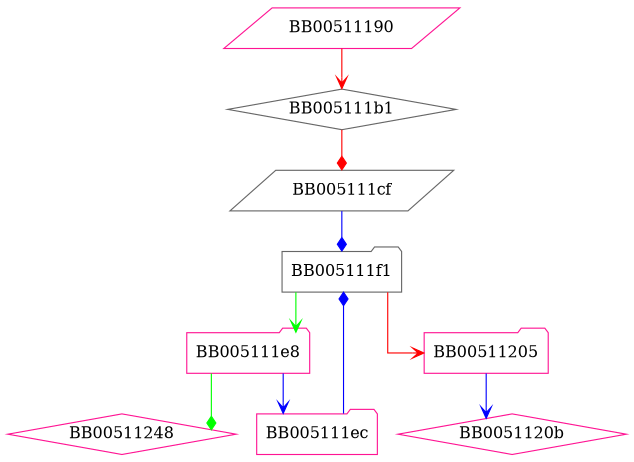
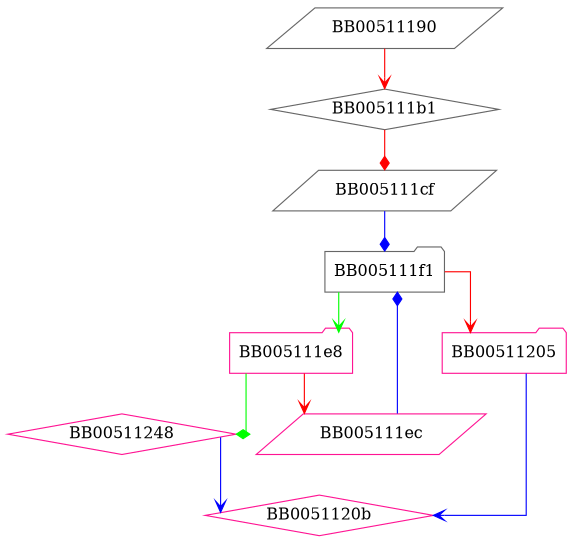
node "BB00511190": color deeppink -> gray40
edge "BB005111e8" -> "BB005111ec": color blue -> red
node "BB005111ec": shape folder -> parallelogram
edge "BB00511248" -> "BB0051120b": added
